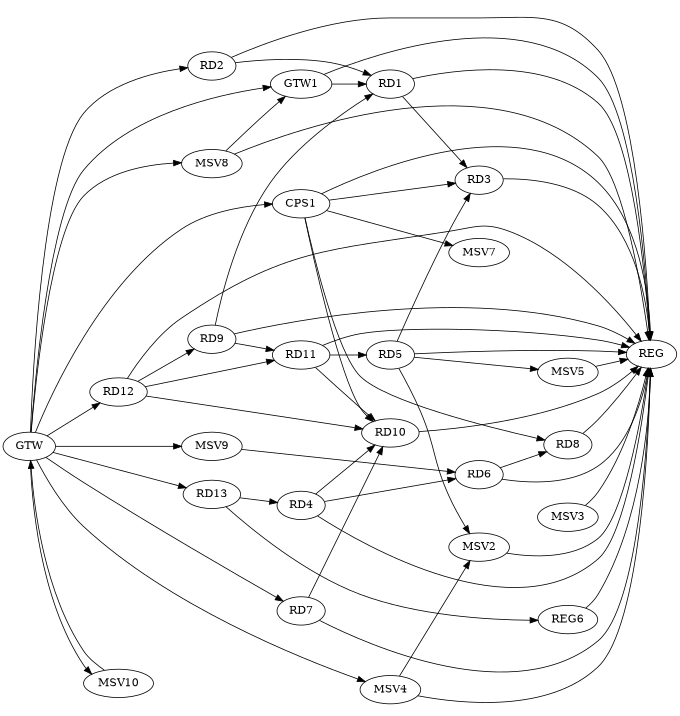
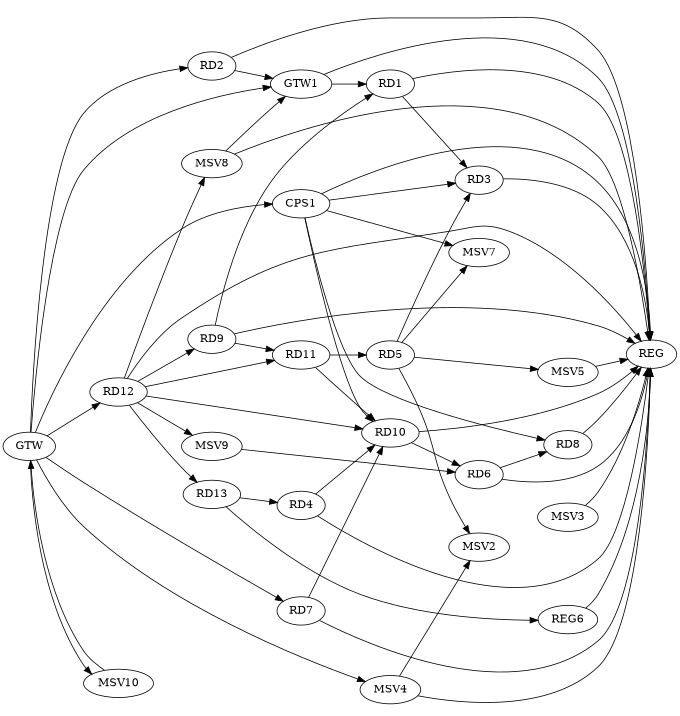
edge "RD2" -> "RD1": now "RD2" -> "GTW1"
edge "GTW" -> "MSV8": now "RD12" -> "MSV8"
edge "RD11" -> "REG": removed
edge "RD5" -> "REG": now "RD5" -> "MSV7"
edge "GTW" -> "MSV9": now "RD12" -> "MSV9"
edge "GTW" -> "RD13": now "RD12" -> "RD13"
edge "RD4" -> "RD6": now "RD10" -> "RD6"
edge "MSV2" -> "REG": removed
